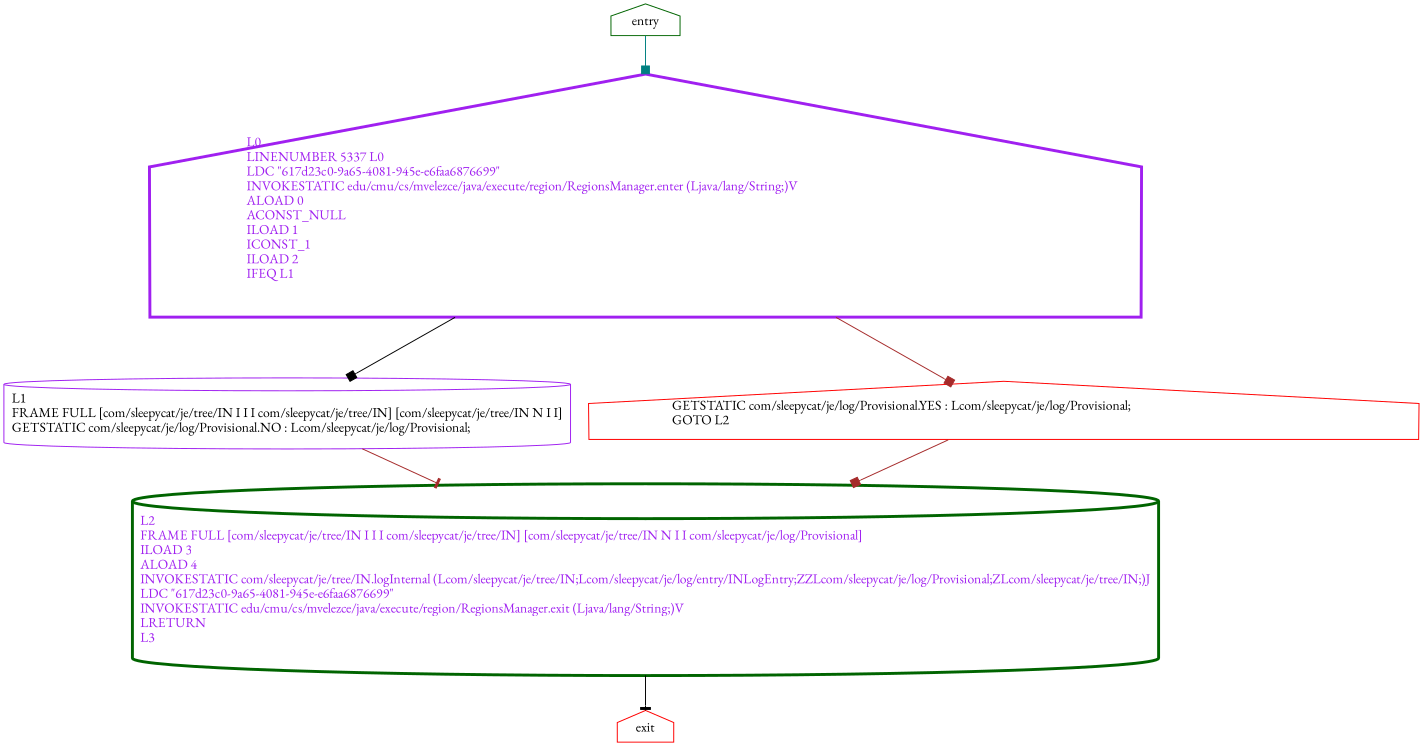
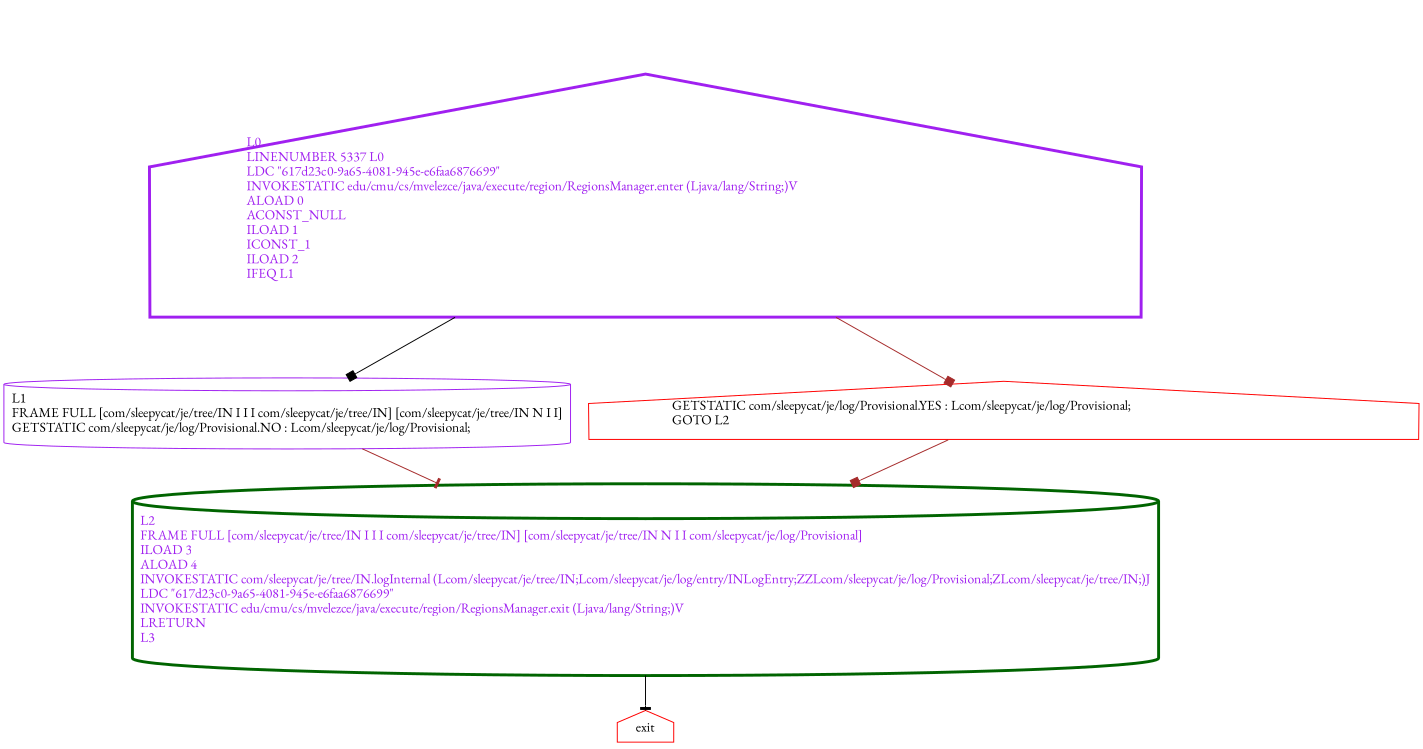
node "entry": removed
